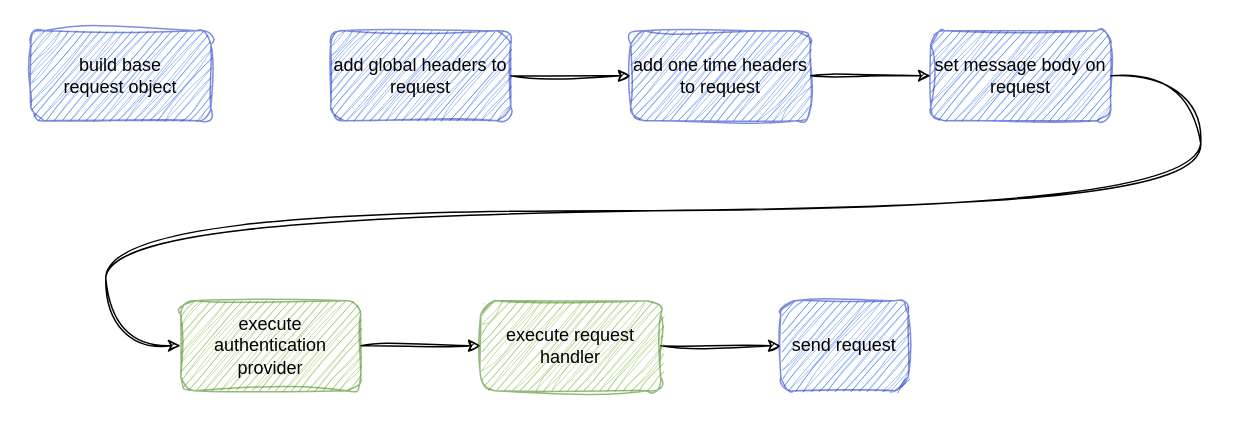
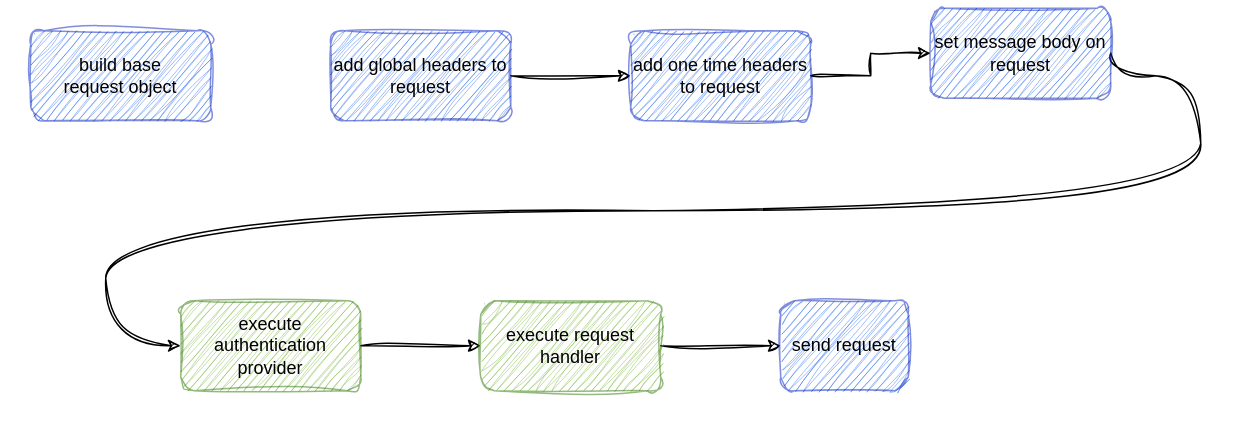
node "set message body on request": moved (1021, 76) -> (1021, 53)
